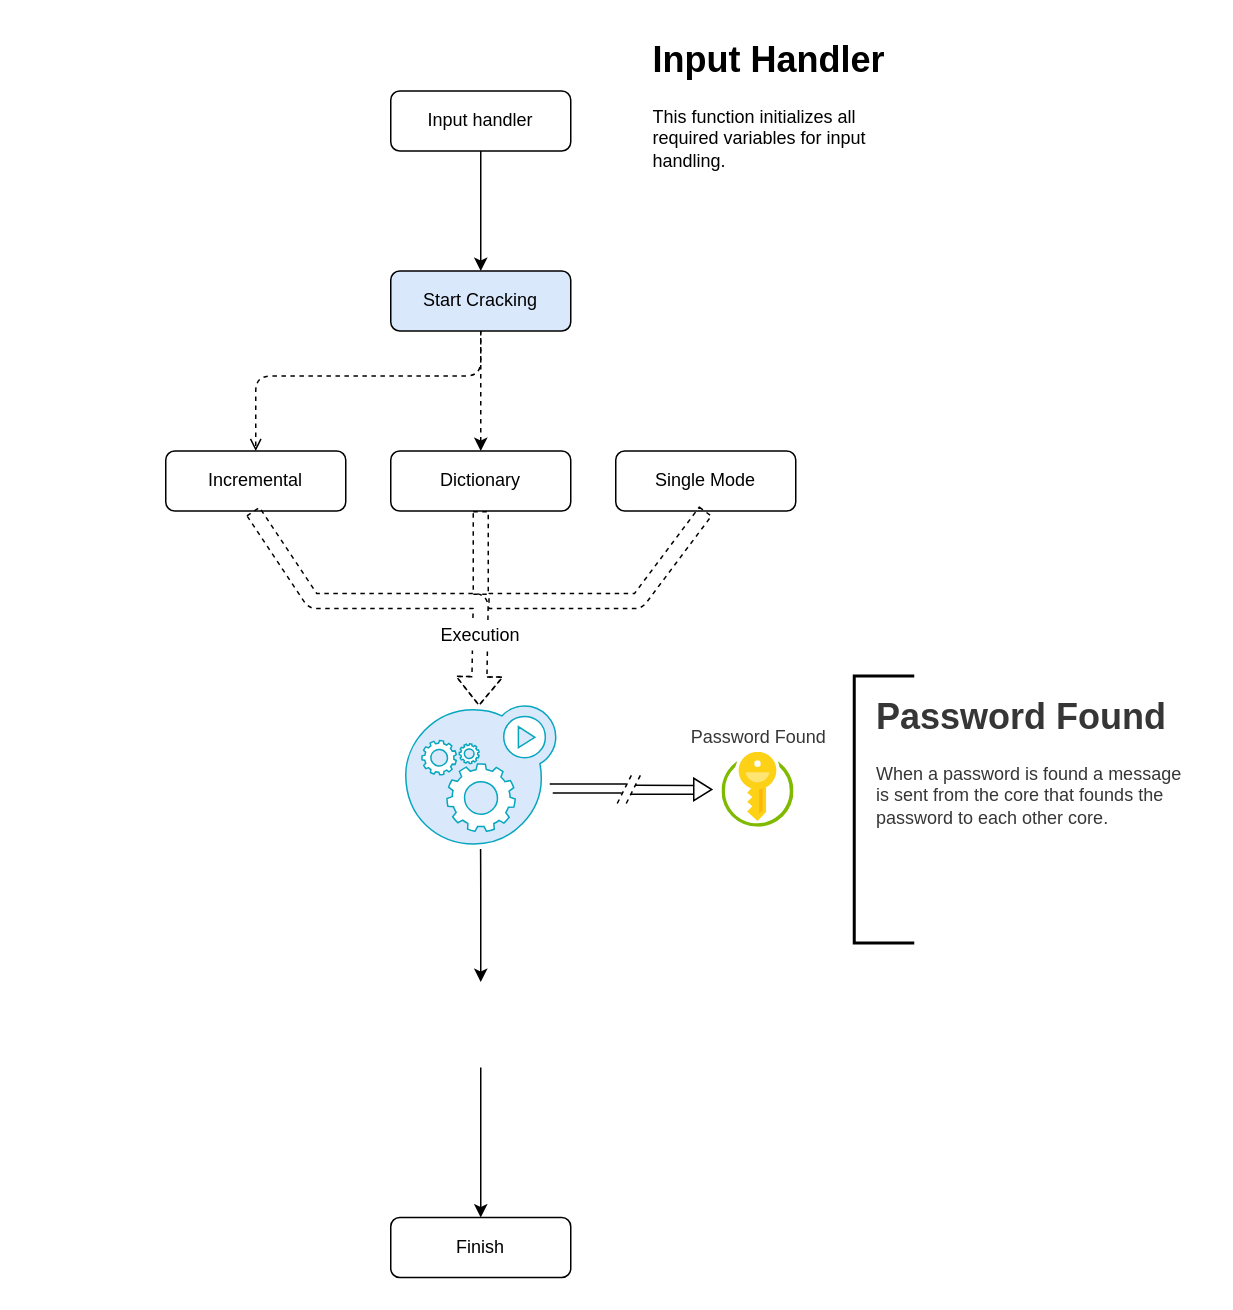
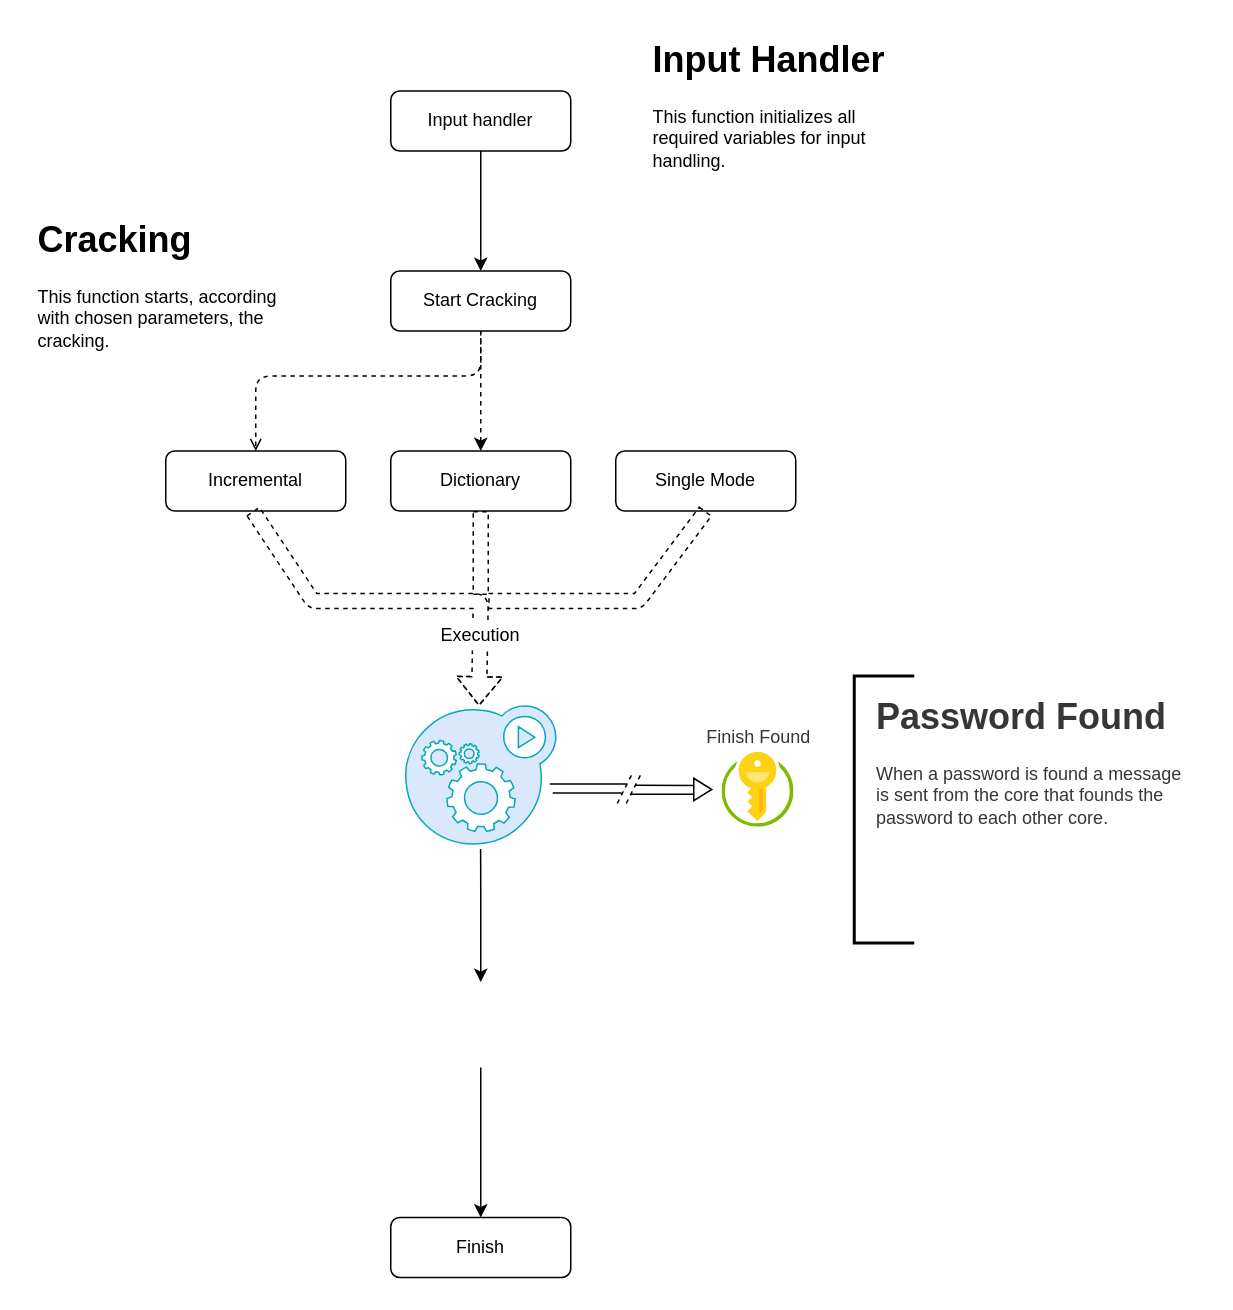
node "CrackingThis function starts, according with chosen parameters, the cracking.": added
node "Start Cracking": fillcolor #dae8fc -> #ffffff
node "Password Found": label "Password Found" -> "Finish Found"
